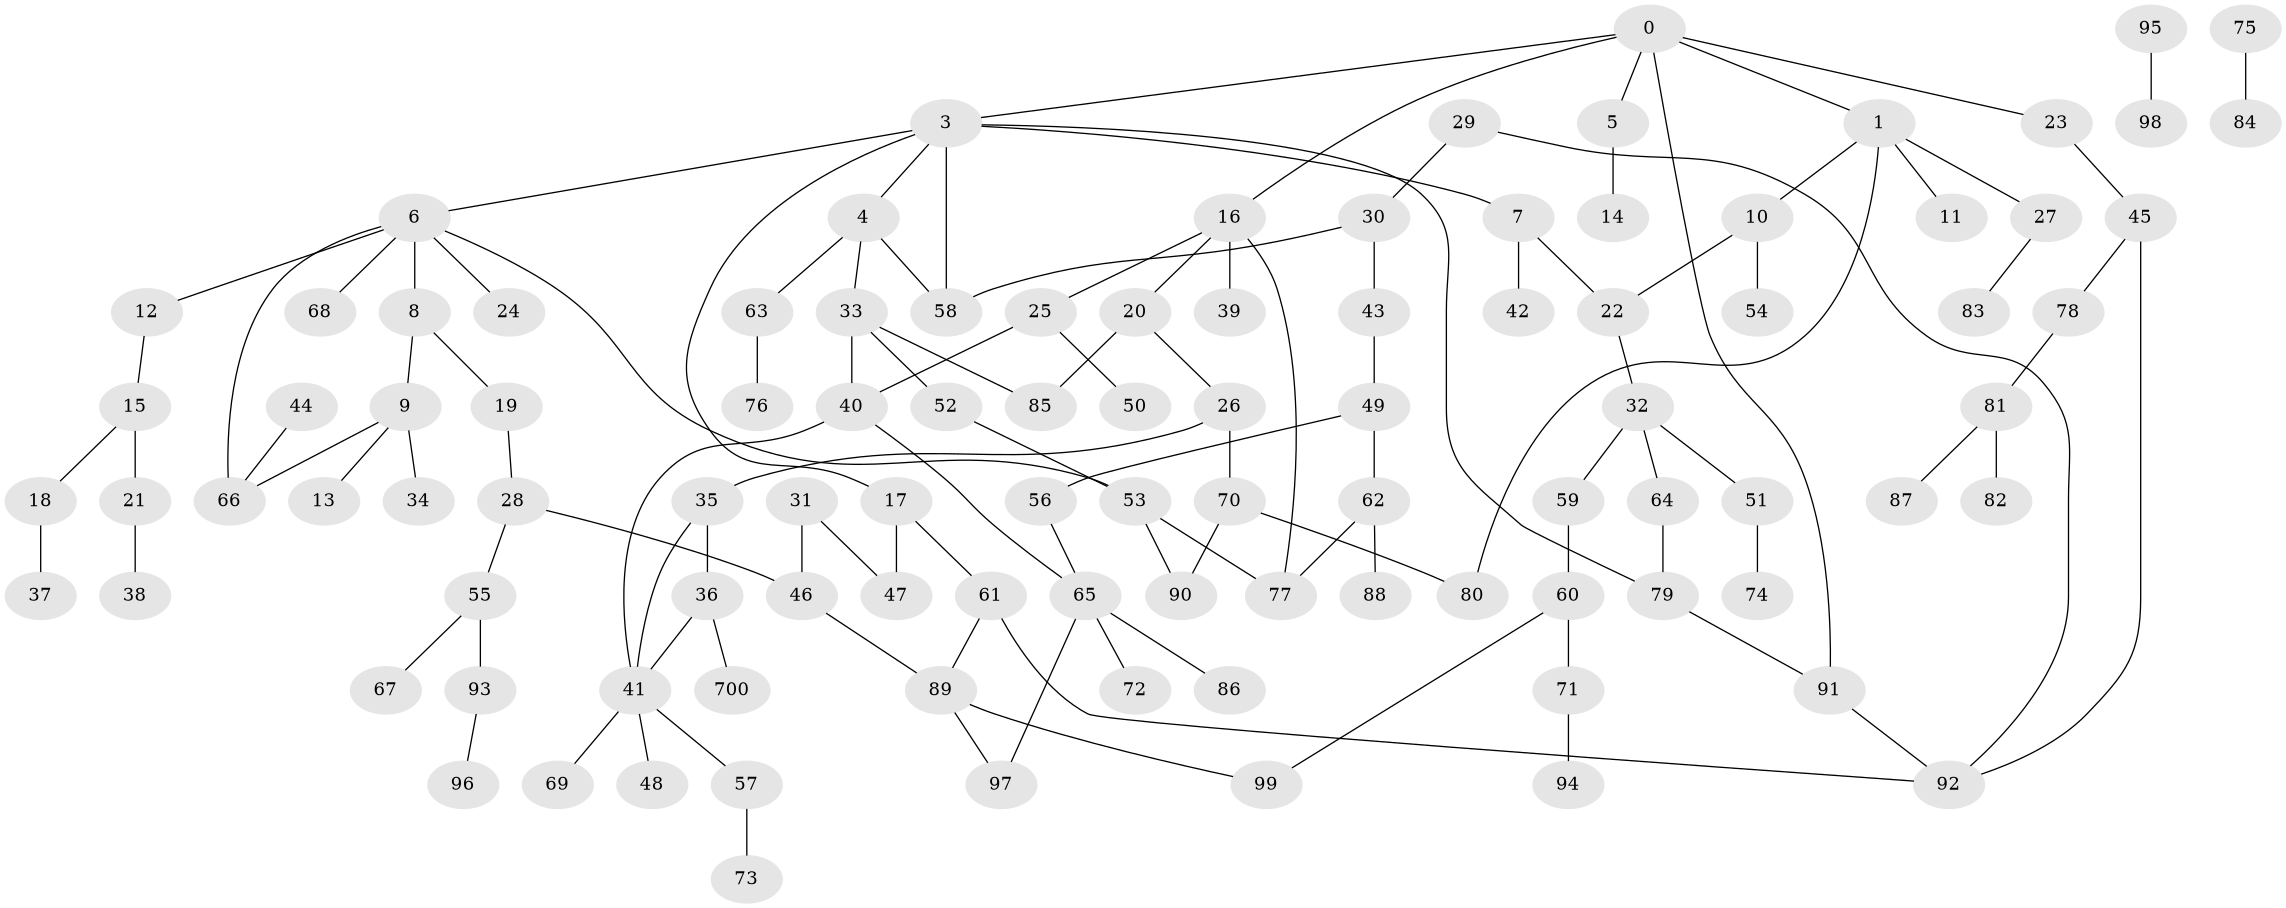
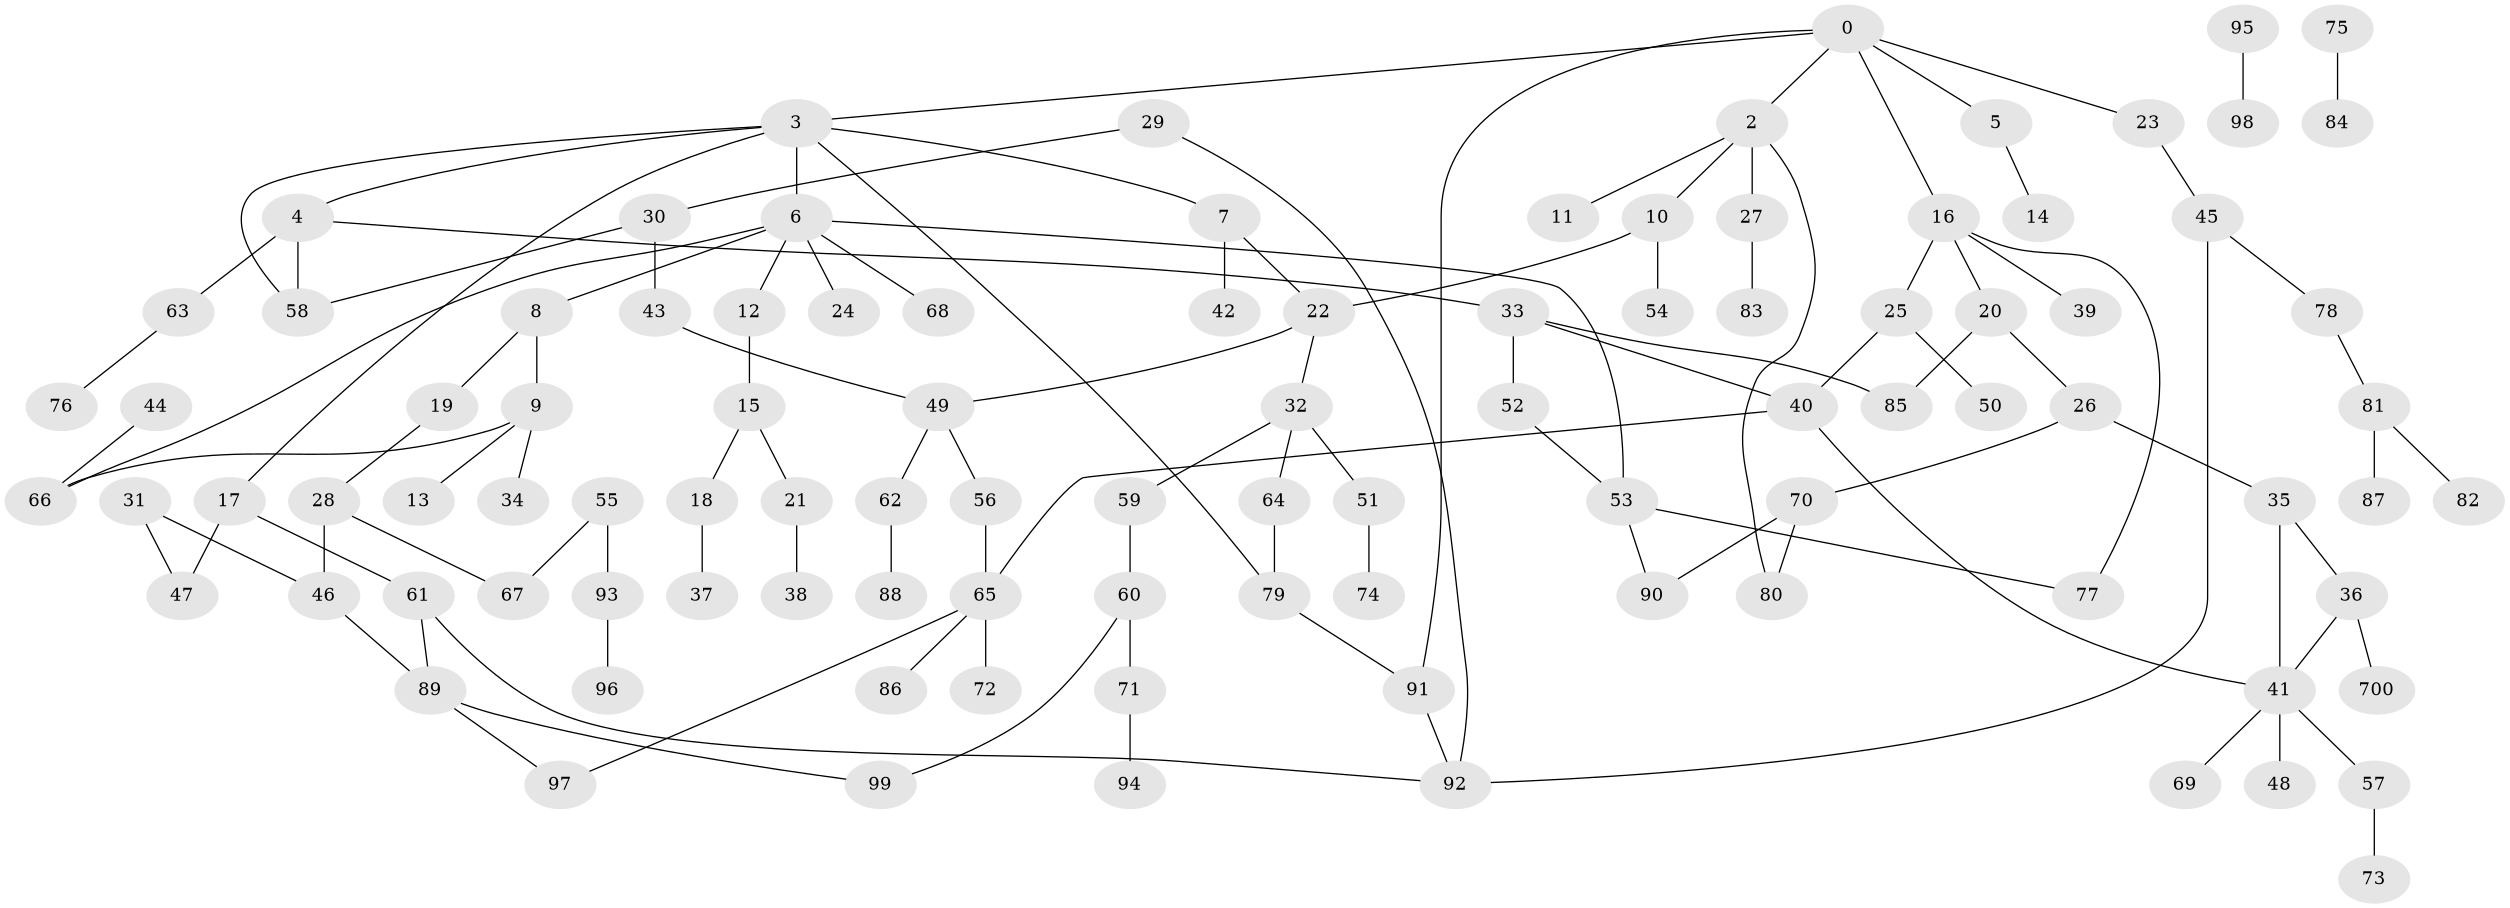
node "1": label "1" -> "2"
edge "22" -- "49": added
edge "28" -- "55": now "28" -- "67"
edge "62" -- "77": removed
